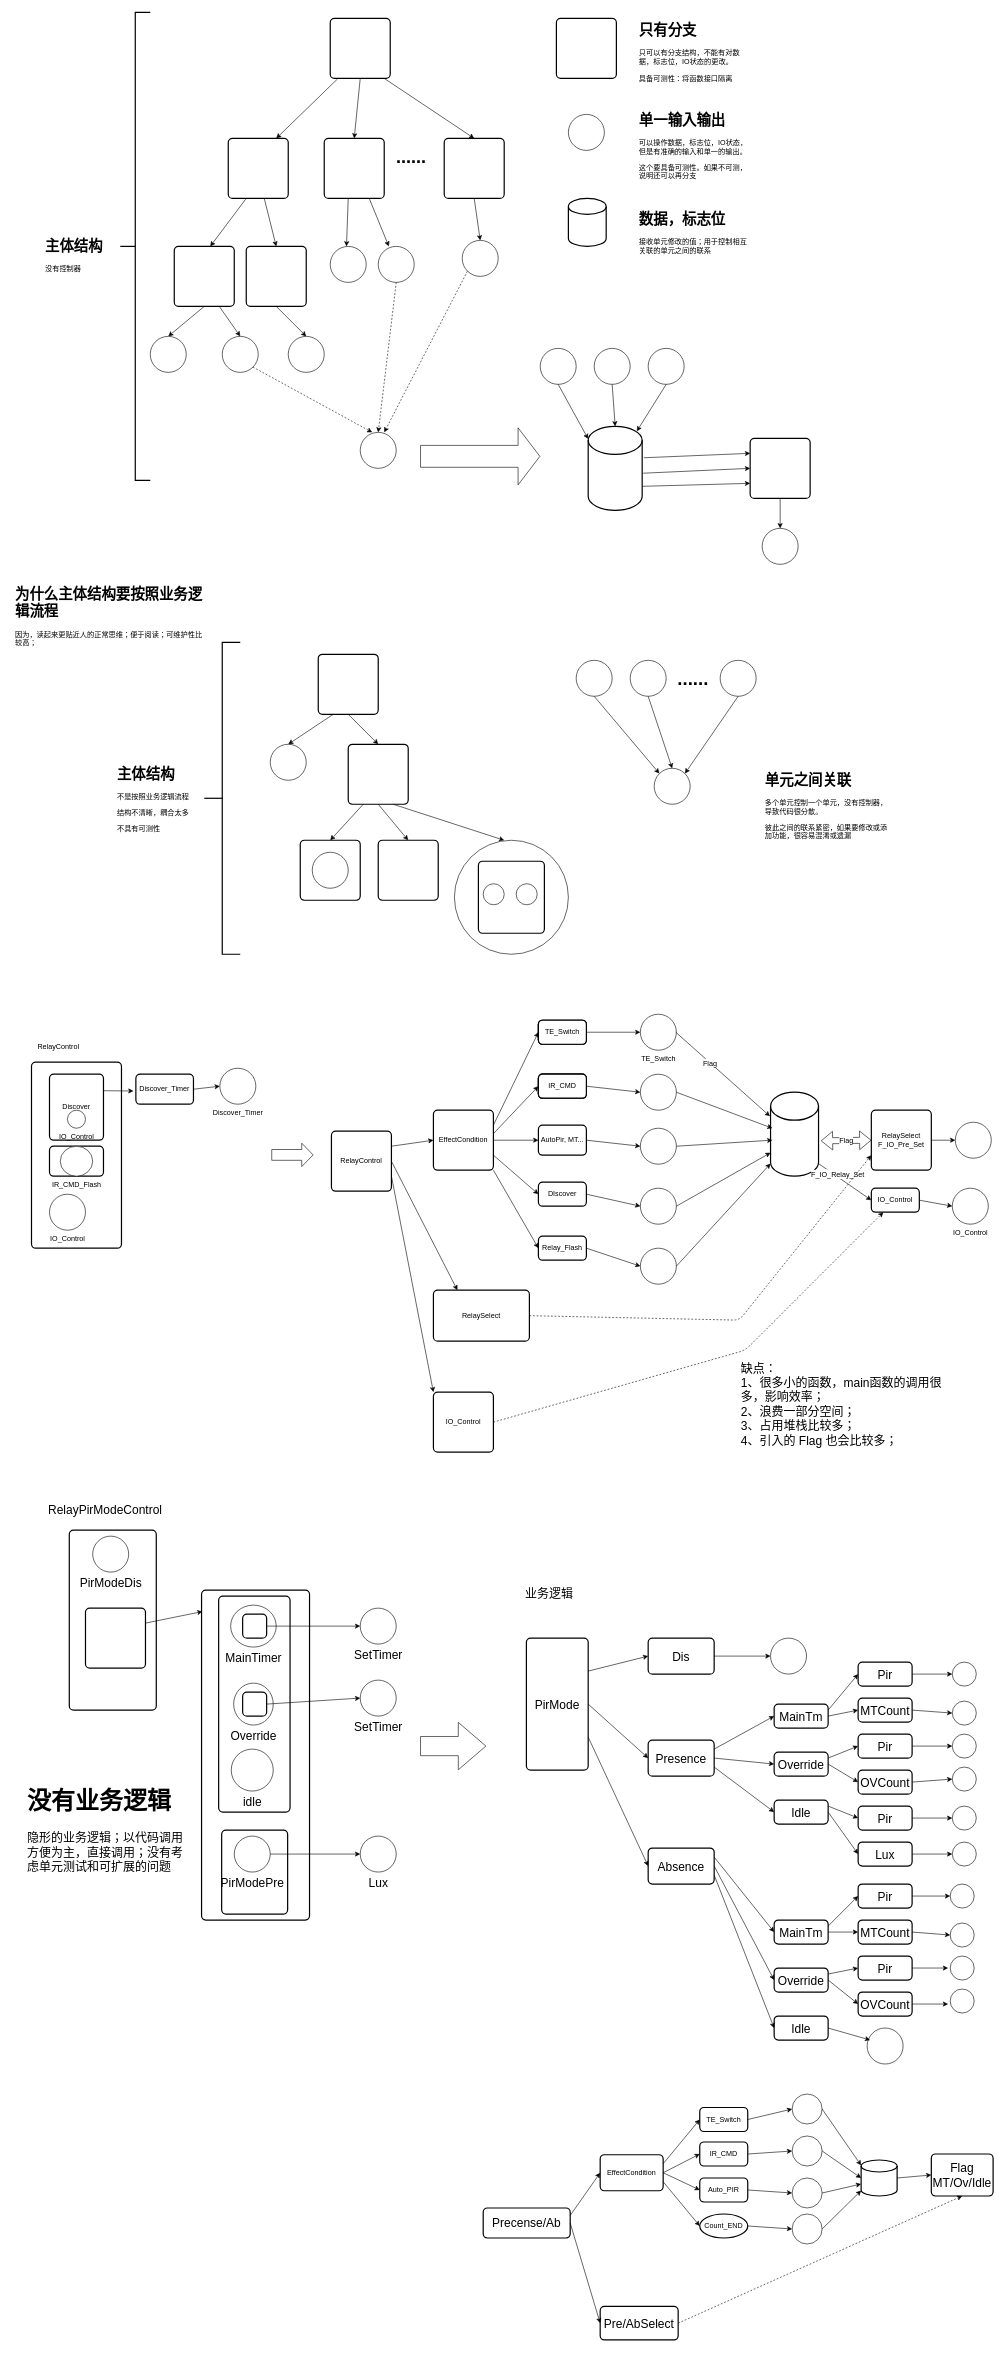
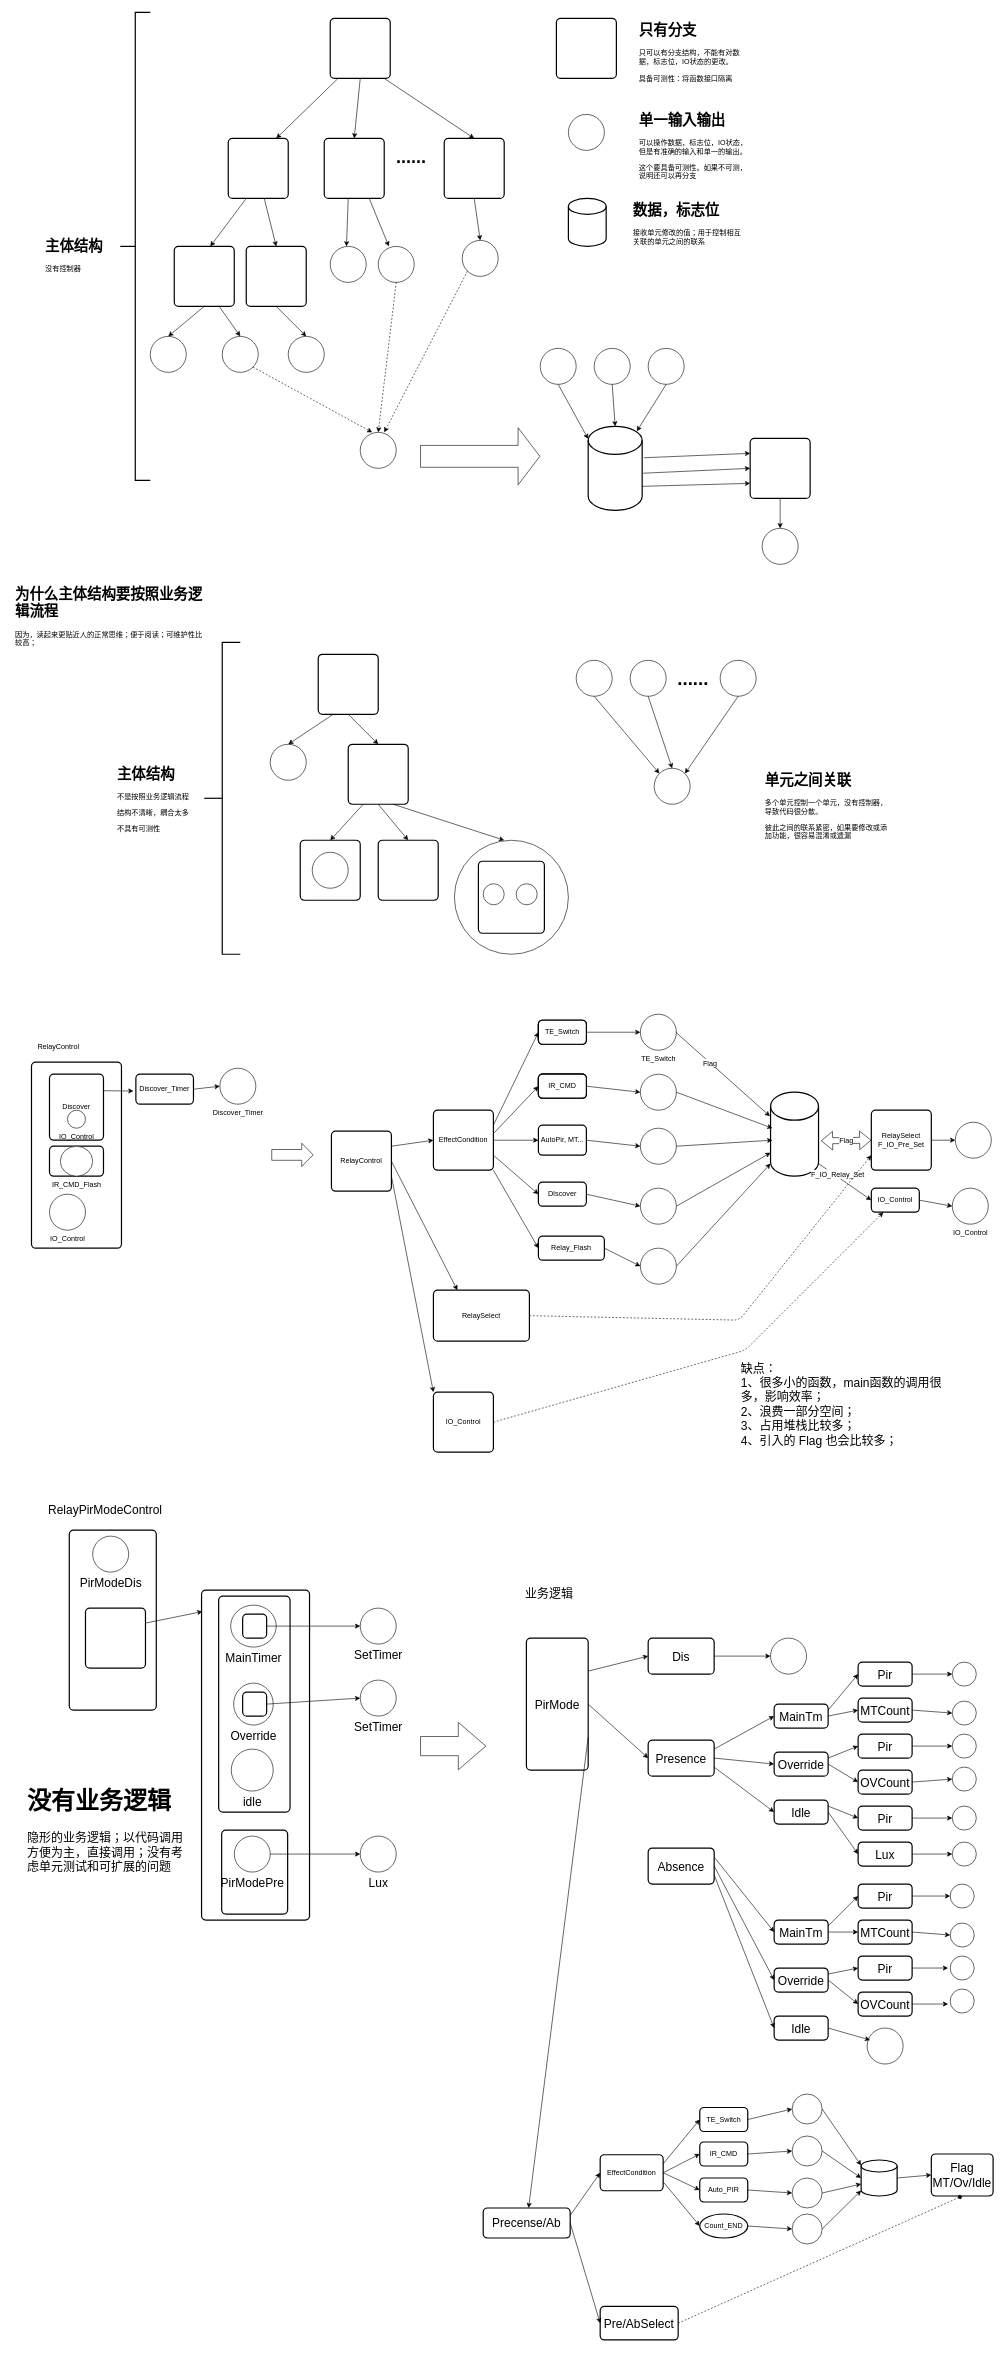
node "数据，标志位 接收单元修改的值；用于控制相互关联的单元之间的联系": moved (693, 243) -> (687, 234)
node "Relay_Flash": size 48x24 -> 66x24
edge "PirMode" -> "Absence": now "PirMode" -> "Precense/Ab"
edge "Pre/AbSelect" -> "Flag MT/Ov/Idle": arrowhead classic -> diamond
